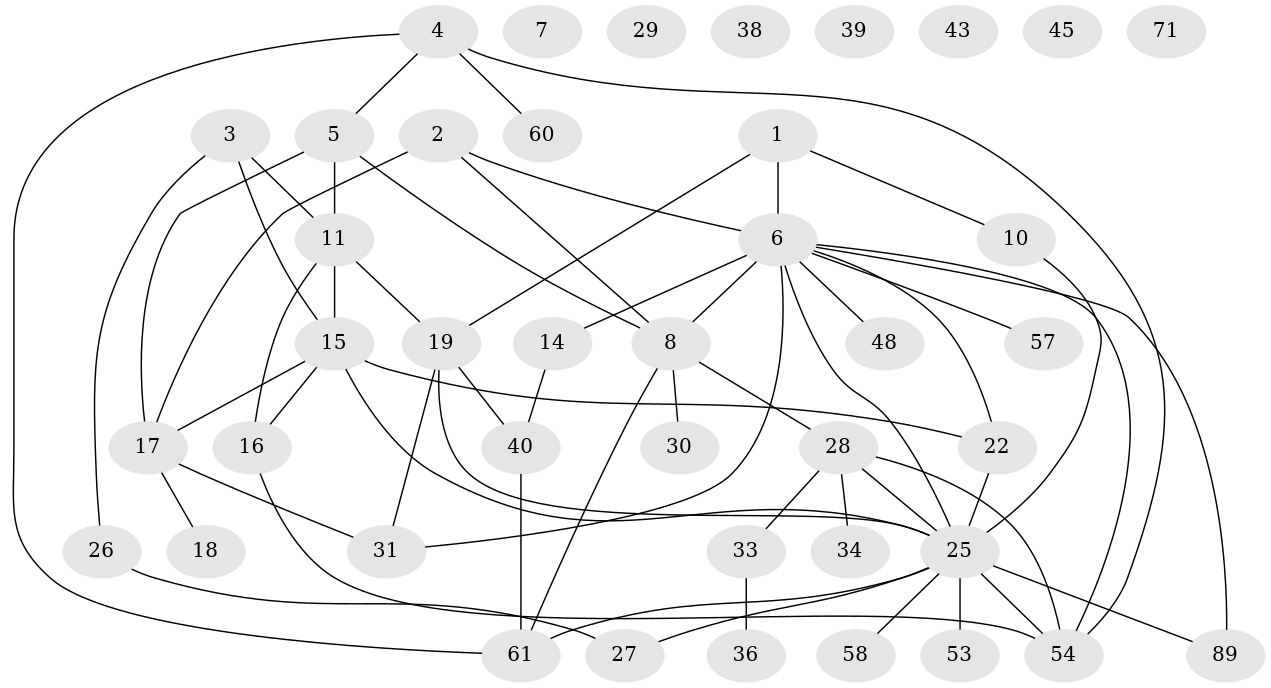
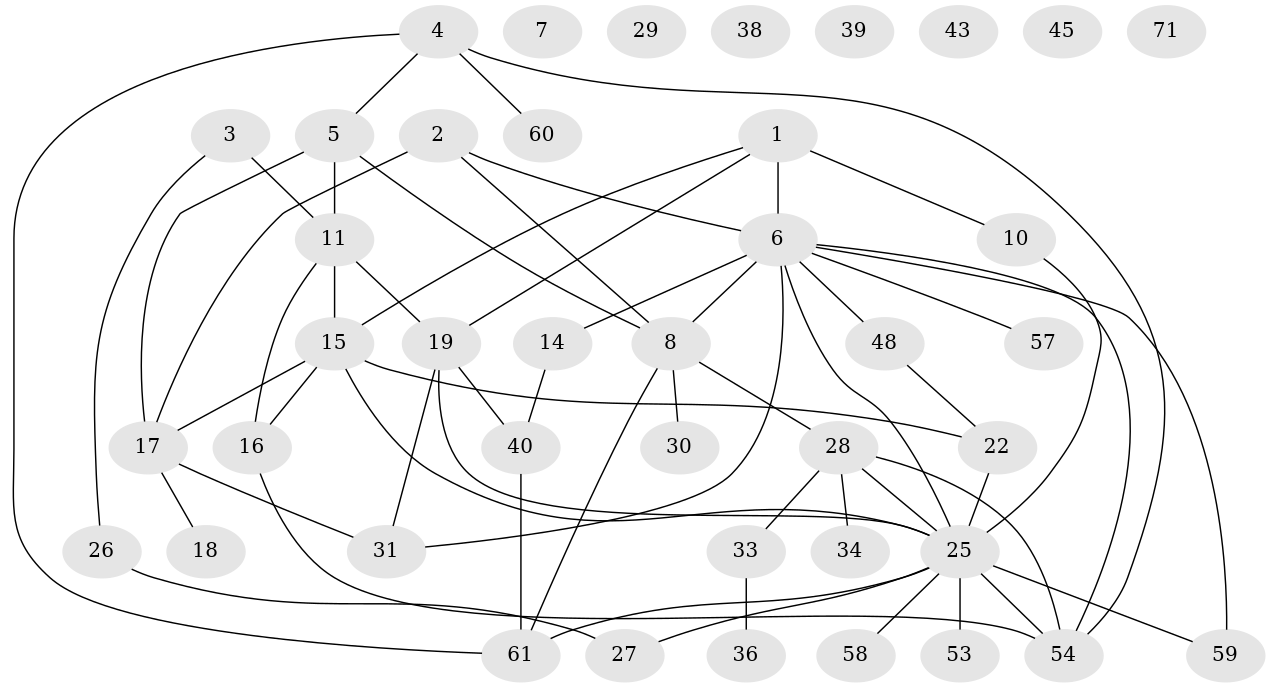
edge "3" -- "15": now "1" -- "15"
edge "6" -- "22": now "48" -- "22"
node "89": label "89" -> "59"
